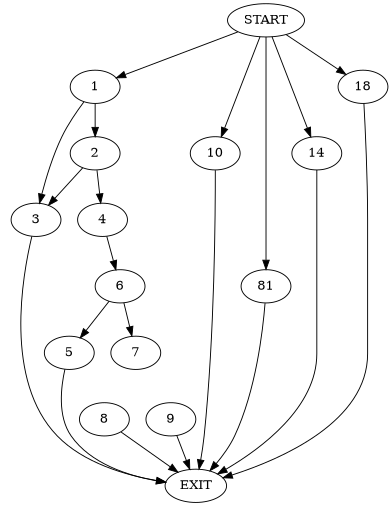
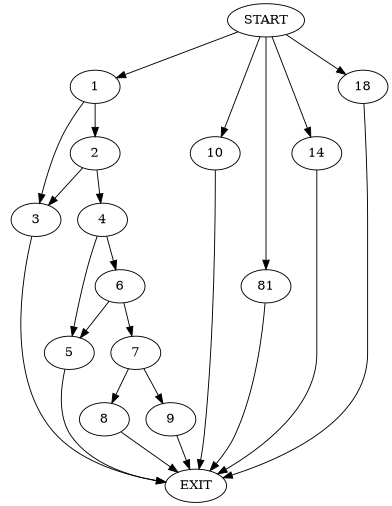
edge "4" -> "5": added
edge "7" -> "8": added
edge "7" -> "9": added
